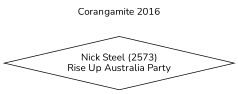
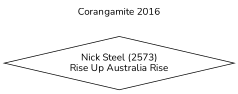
node "Nick Steel (2573) Rise Up Australia Party": label "Nick Steel (2573) Rise Up Australia Party" -> "Nick Steel (2573) Rise Up Australia Rise"
